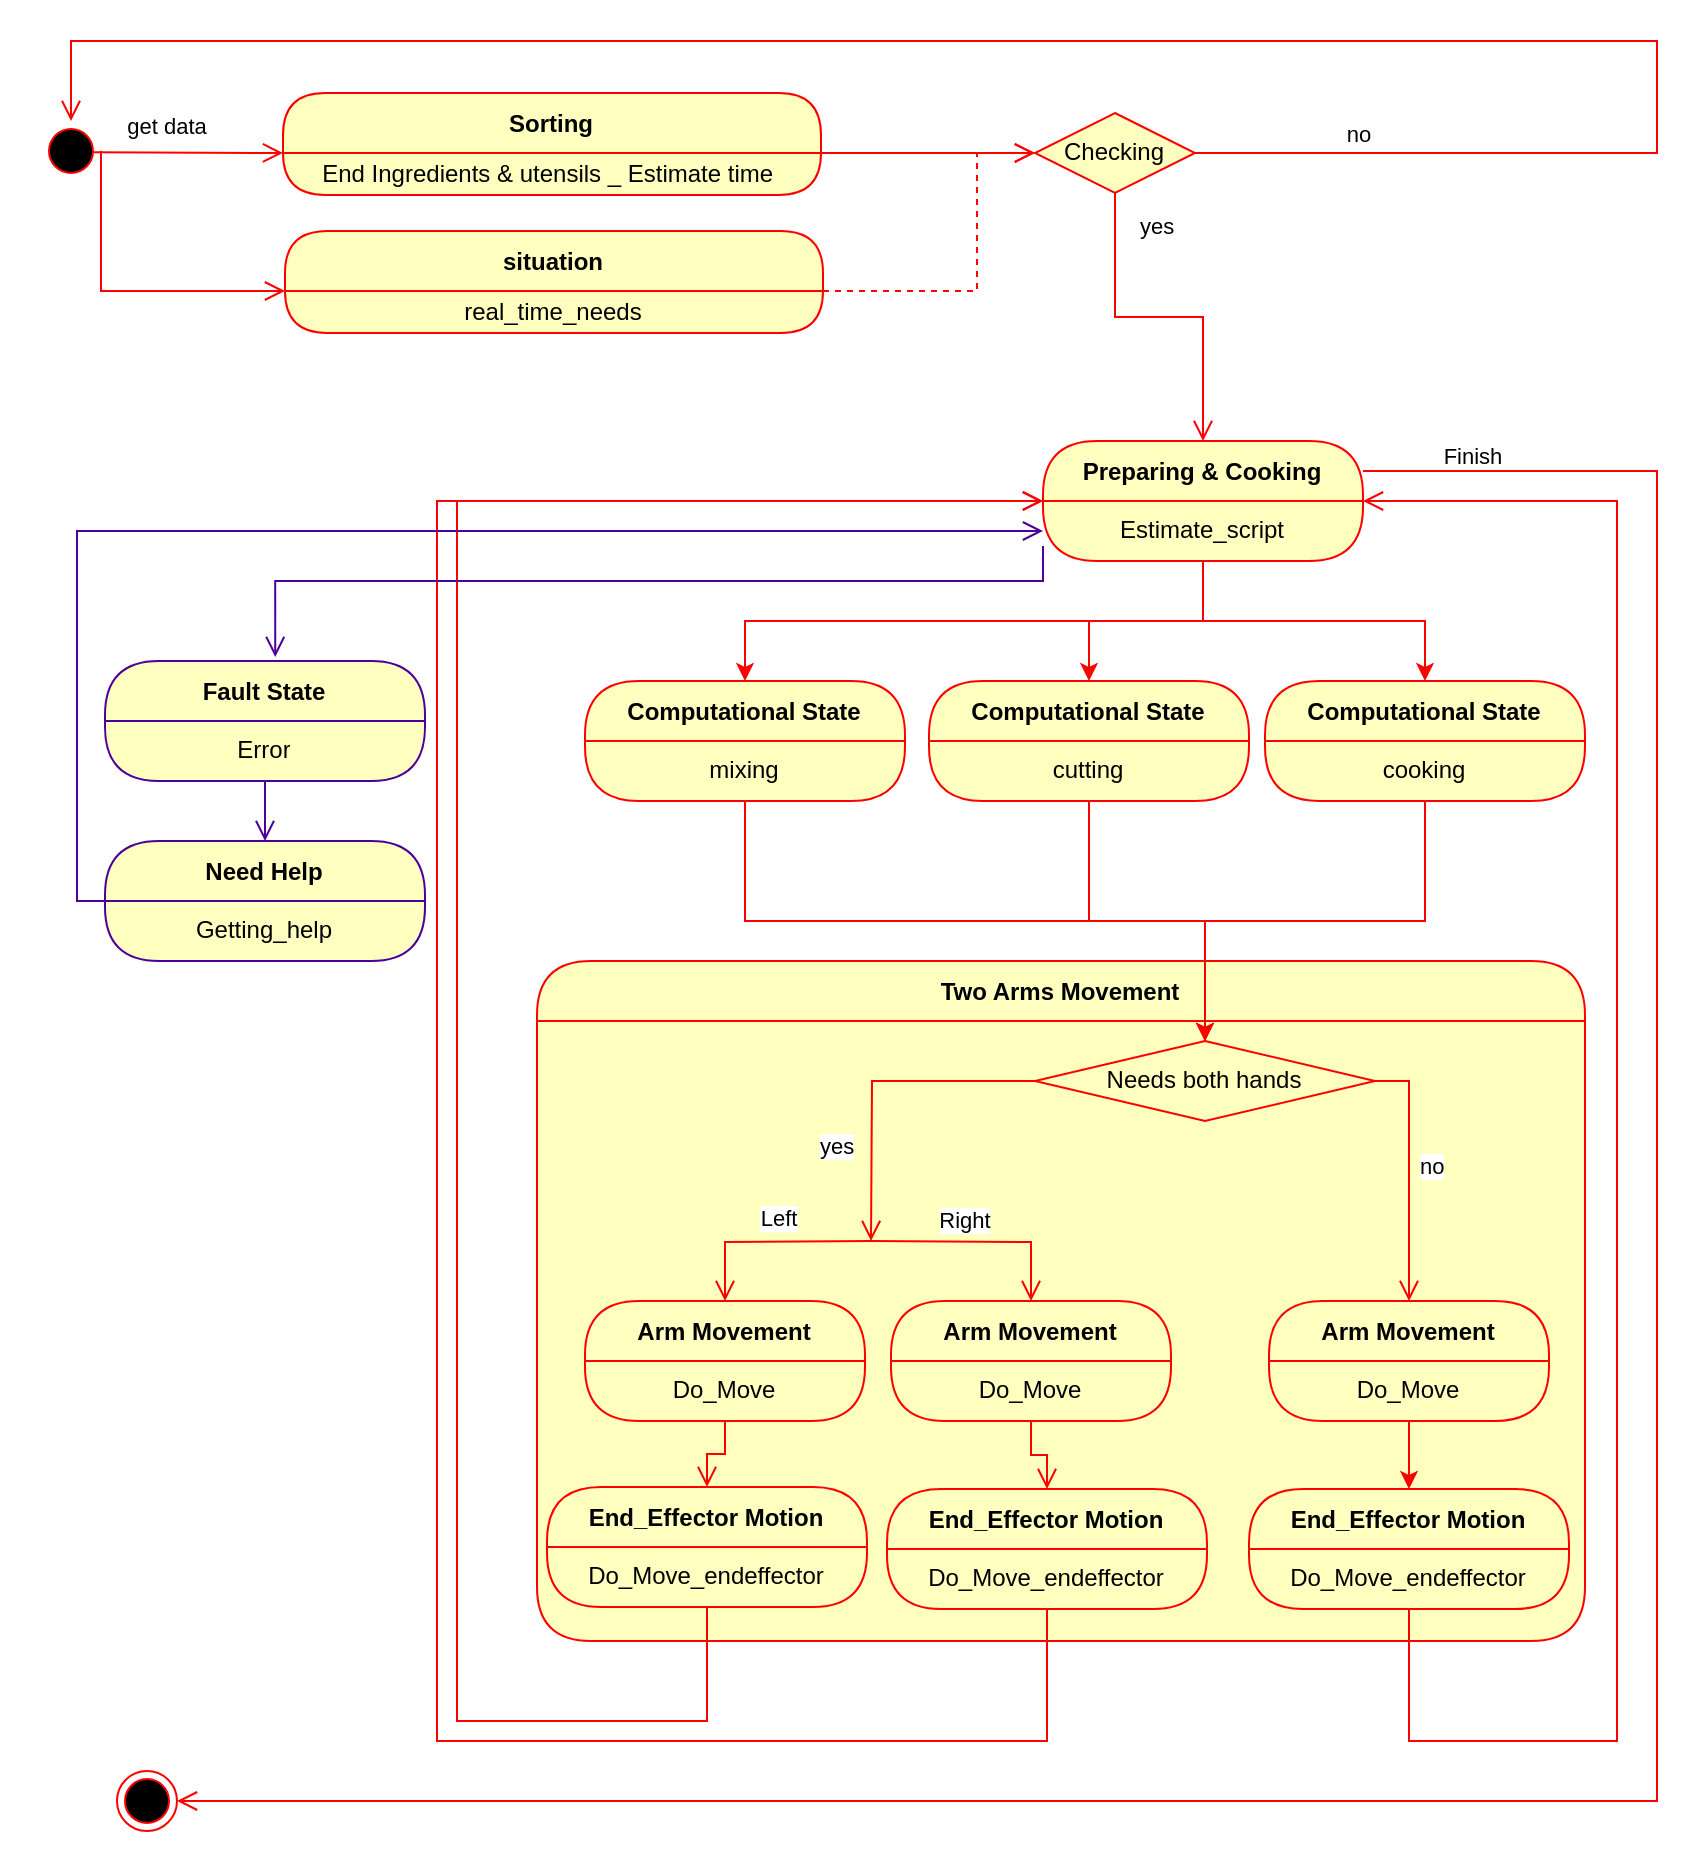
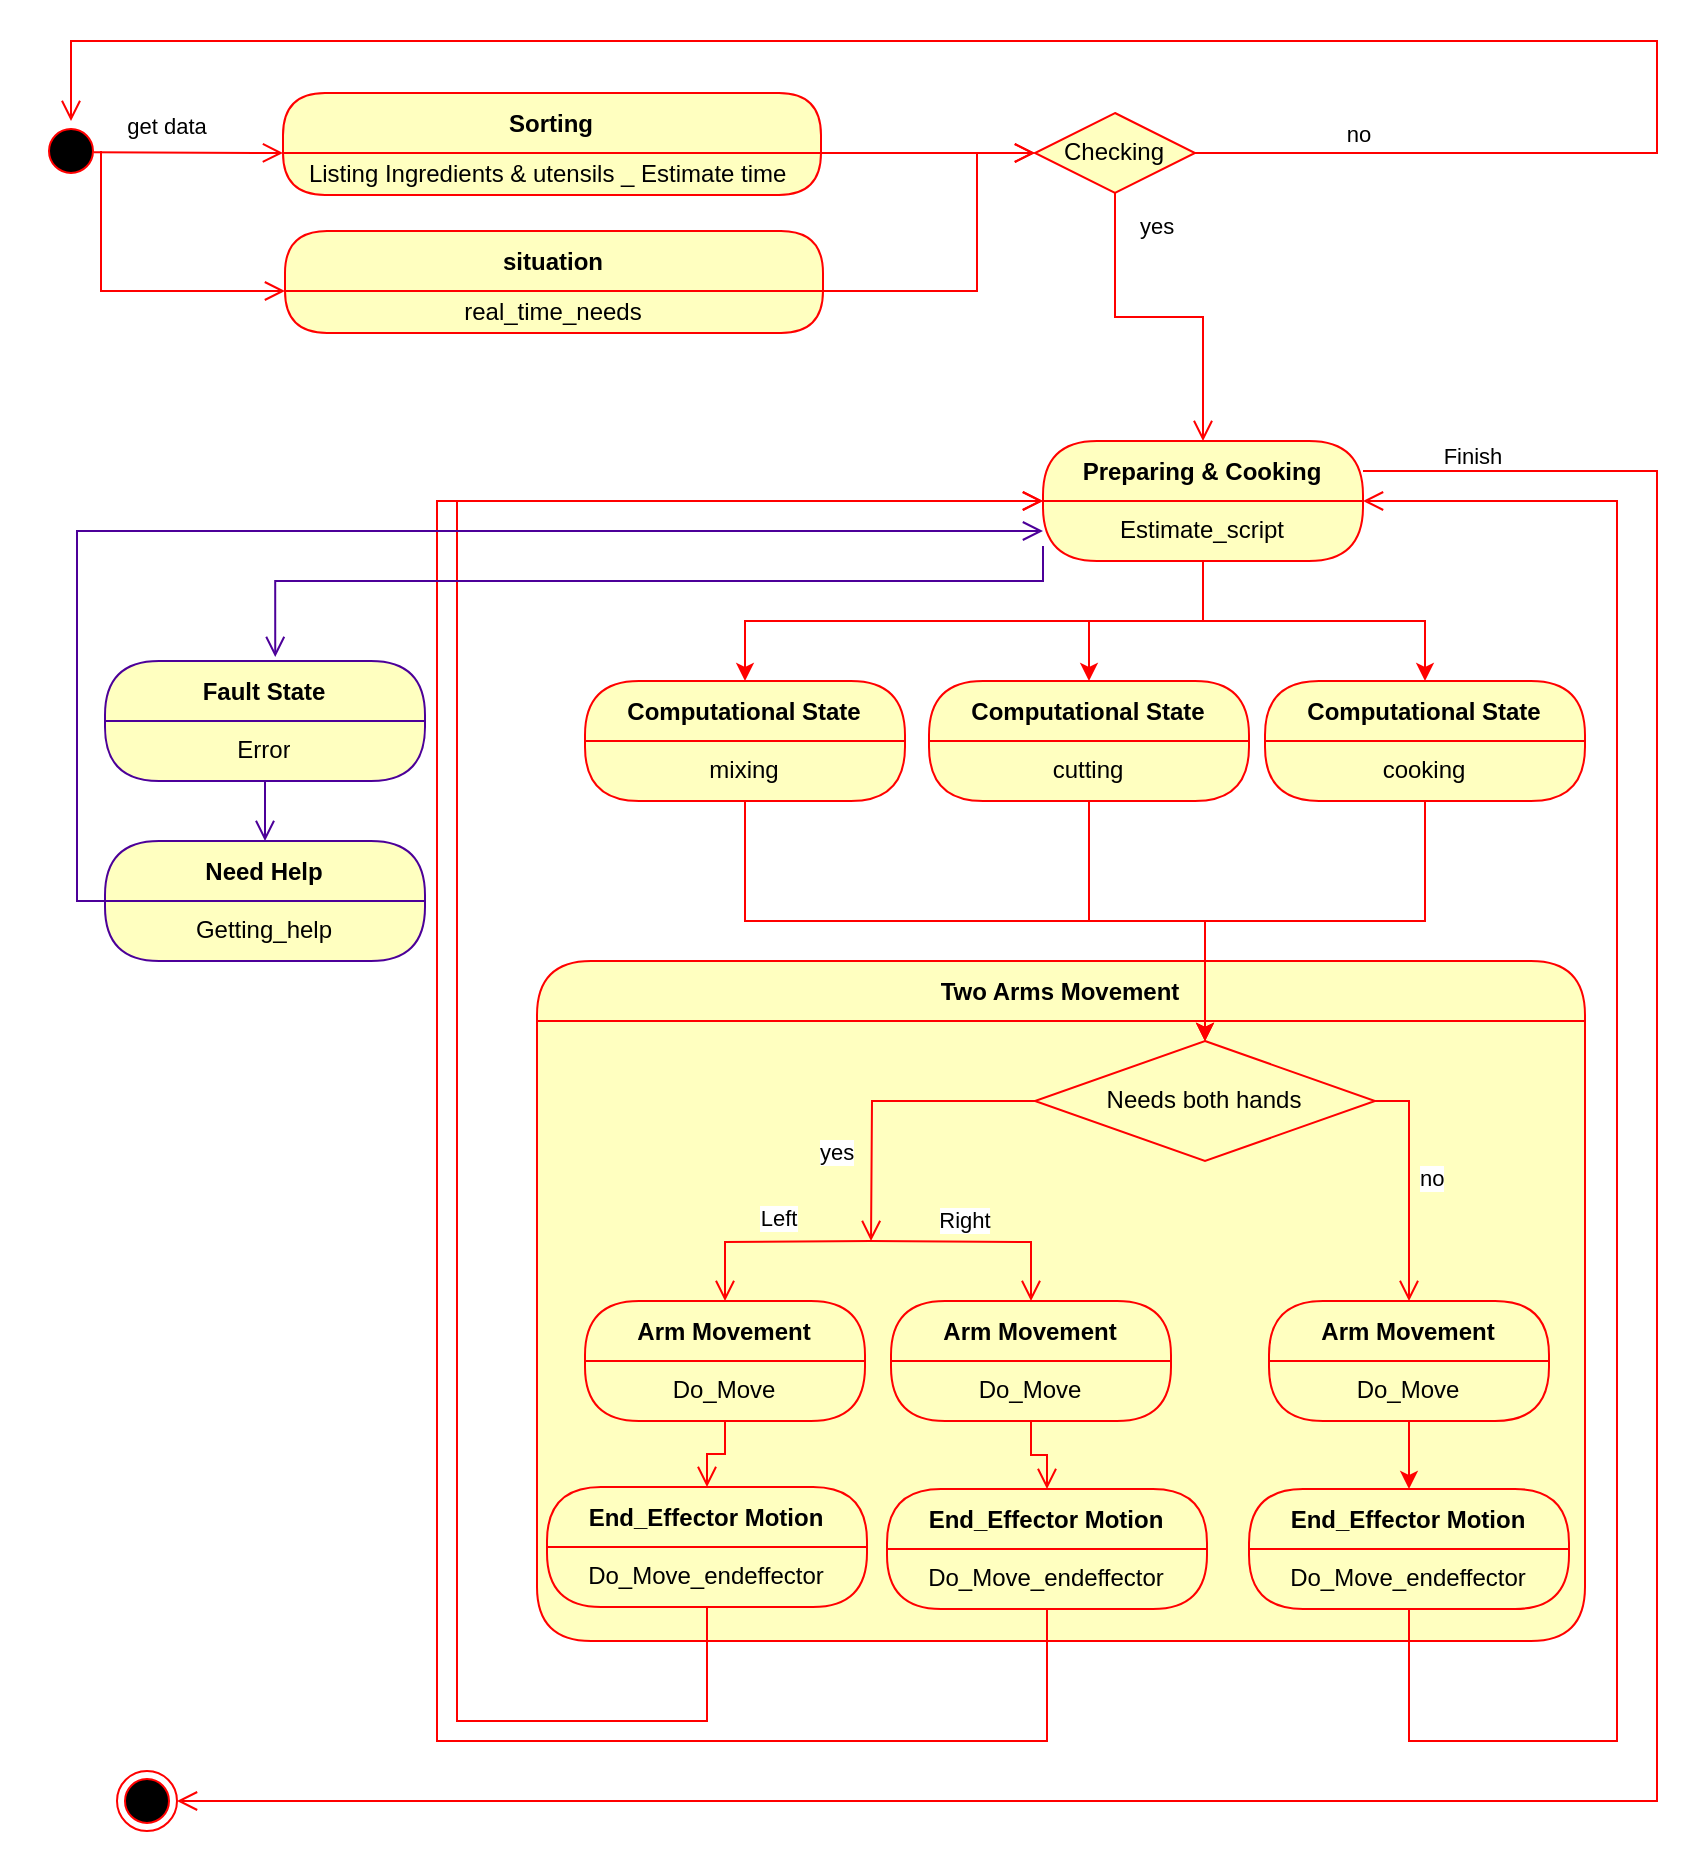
node "End Ingredients & utensils _ Estimate time": label "End Ingredients & utensils _ Estimate time" -> "Listing Ingredients & utensils _ Estimate time"
edge "real_time_needs" -> "Checking": style dashed -> solid
node "Needs both hands": size 340x80 -> 340x120
